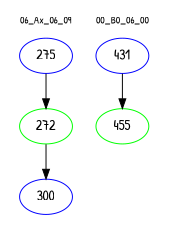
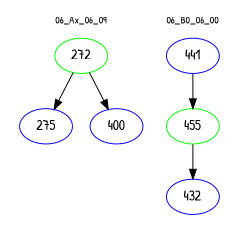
cluster "00_B0_06_00": label "00_B0_06_00" -> "06_B0_06_00"
node "431": label "431" -> "441"
edge "275" -> "272": reversed
node "300": label "300" -> "400"
node "432": added
